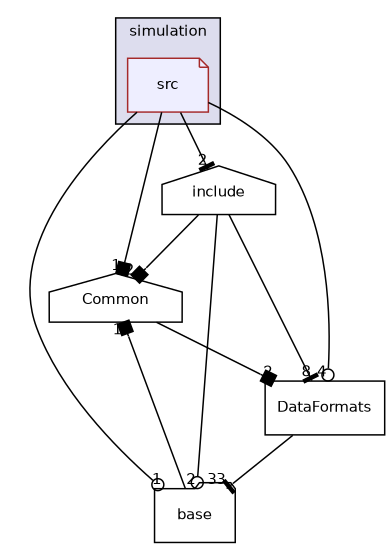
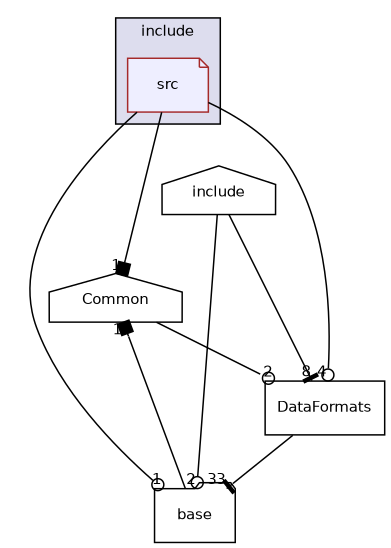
cluster "simulation": label "simulation" -> "include"
edge "src" -> "include": removed
edge "include" -> "Common": removed
edge "Common" -> "DataFormats": arrowhead box -> odot
